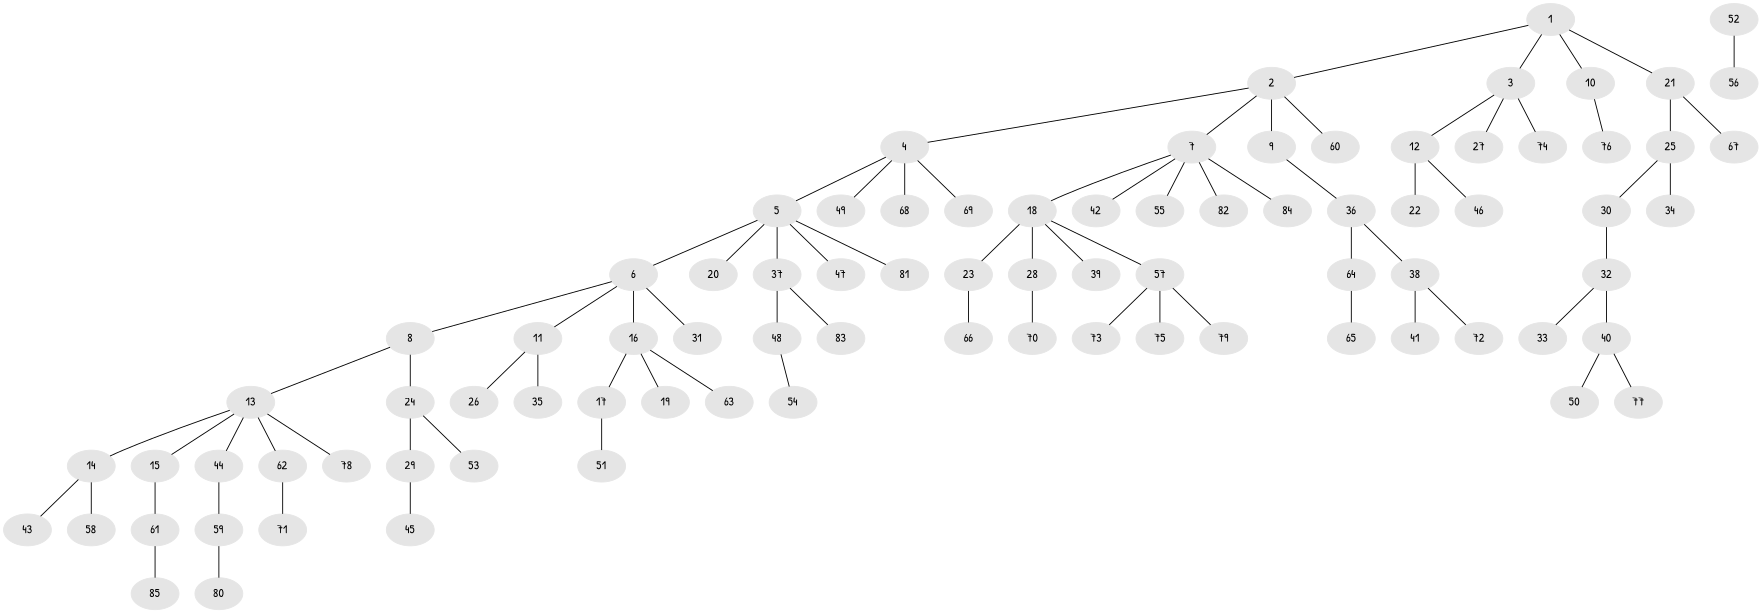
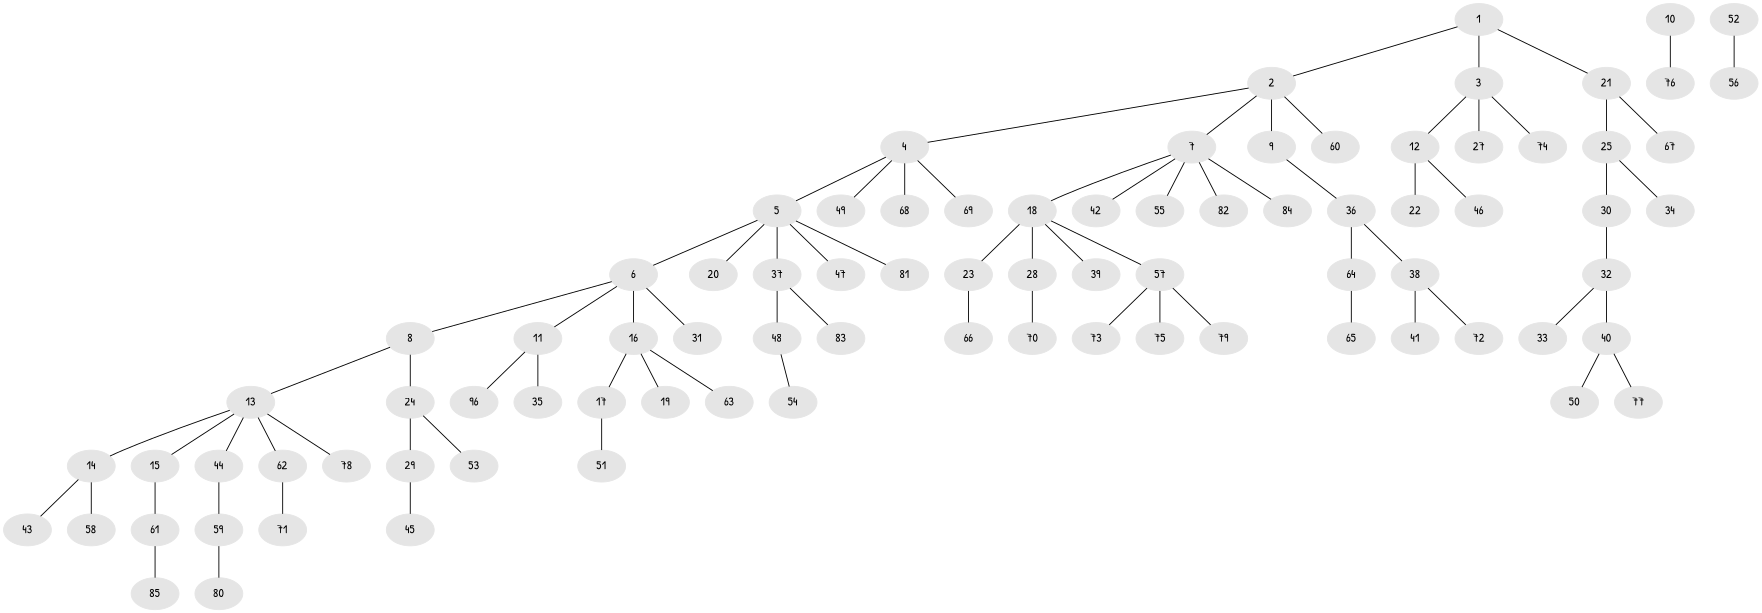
edge "1" -- "10": removed
node "26": label "26" -> "96"
